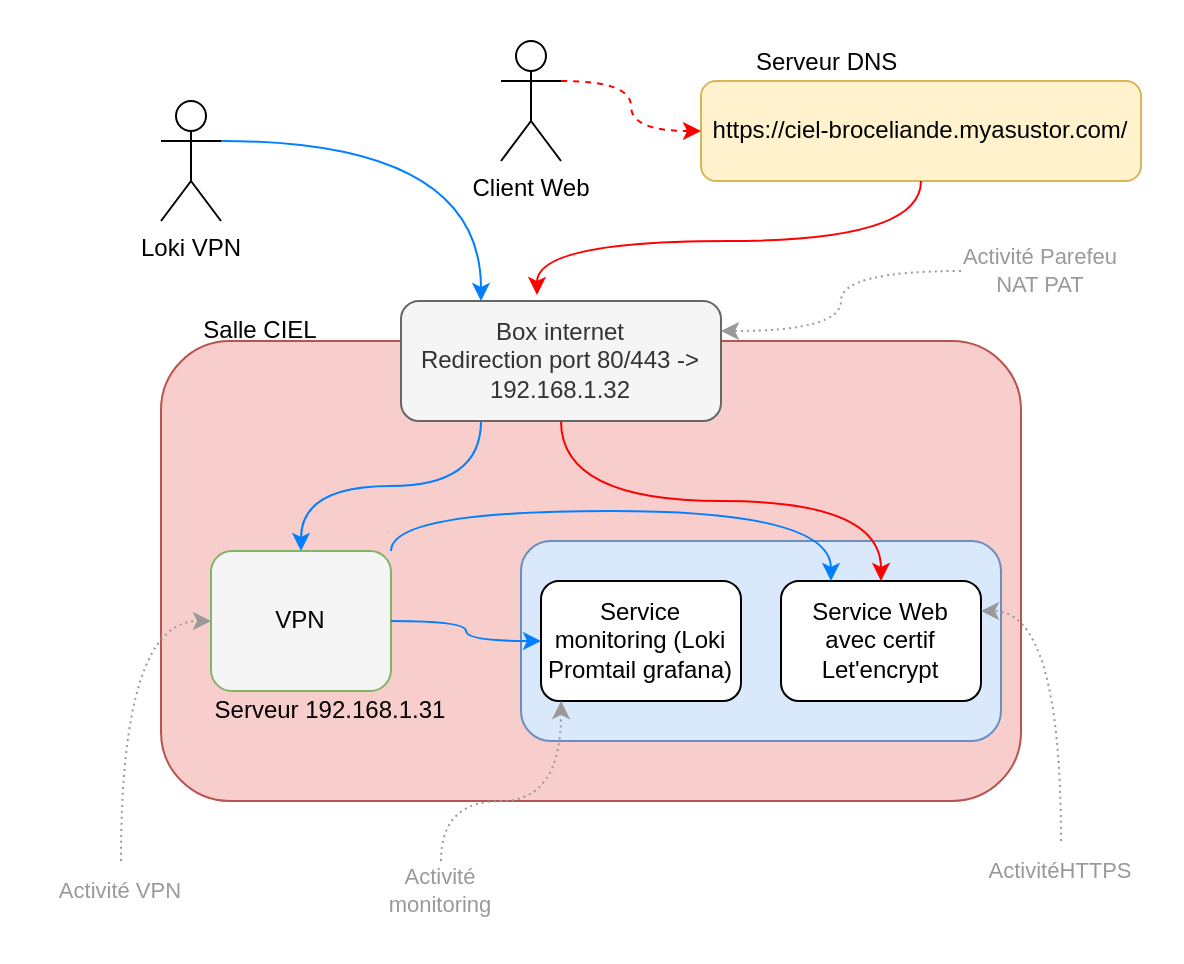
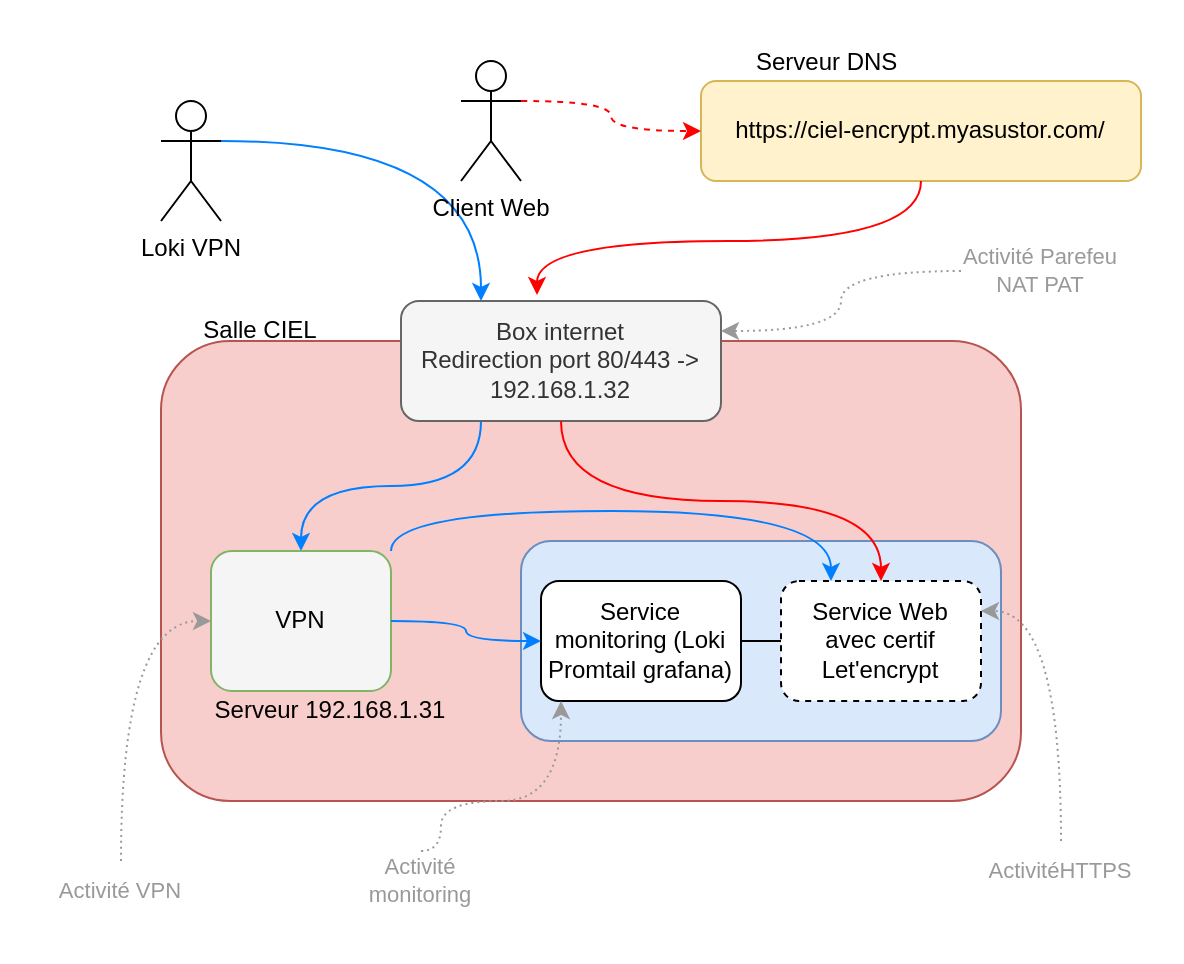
node "Client Web": moved (531, 101) -> (491, 121)
node "https://ciel-broceliande.myasustor.com/": label "https://ciel-broceliande.myasustor.com/" -> "https://ciel-encrypt.myasustor.com/"
edge "Service monitoring (Loki Promtail grafana)" -- "Service Web avec certif Let'encrypt": added
node "Service Web avec certif Let'encrypt": style solid -> dashed
node "Activité monitoring": moved (441, 891) -> (421, 881)
